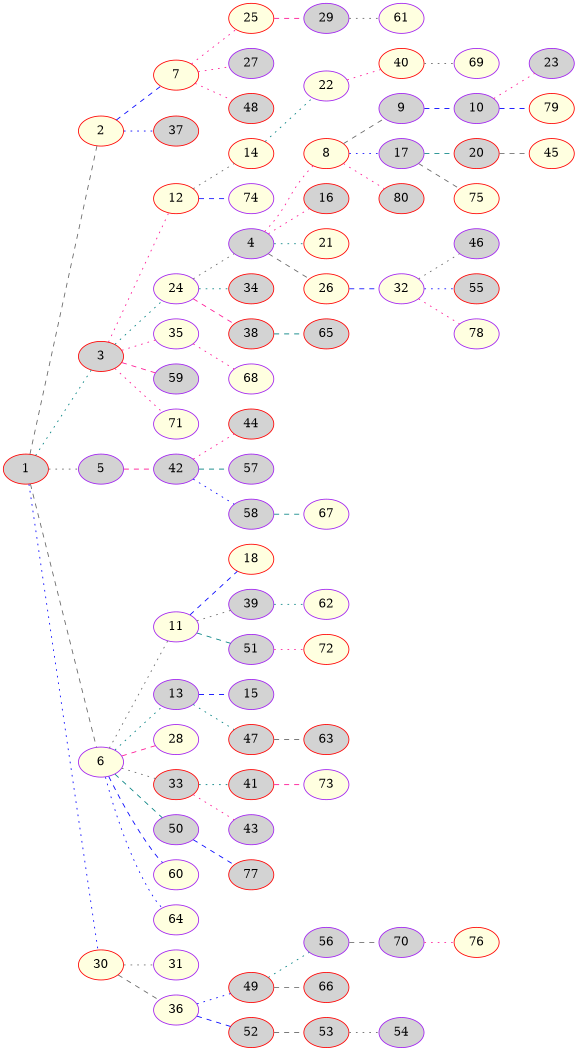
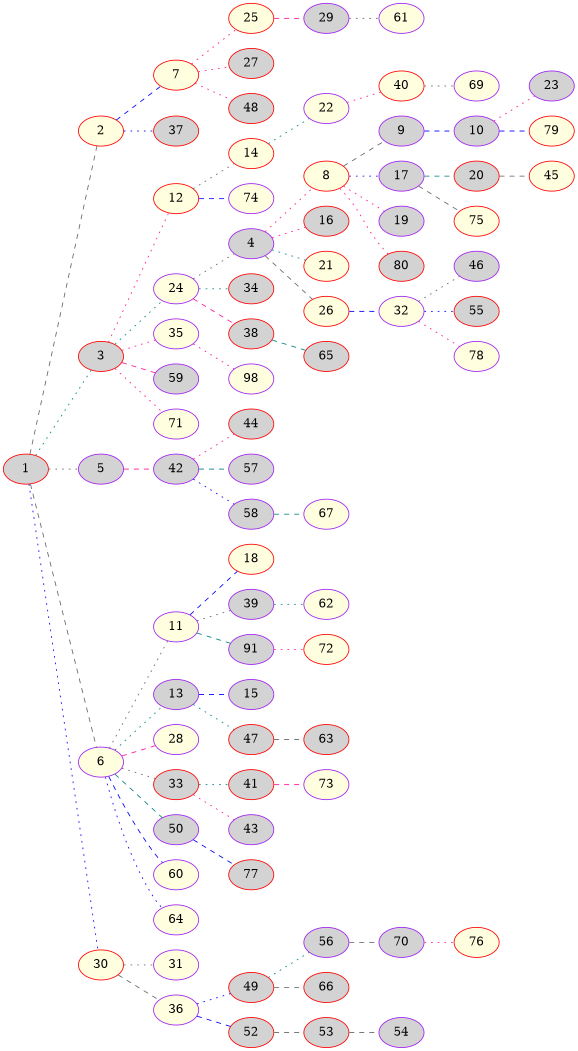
node "27": color purple -> red
node "19": added
node "68": label "68" -> "98"
node "51": label "51" -> "91"
edge "53" -- "54": style dotted -> dashed
